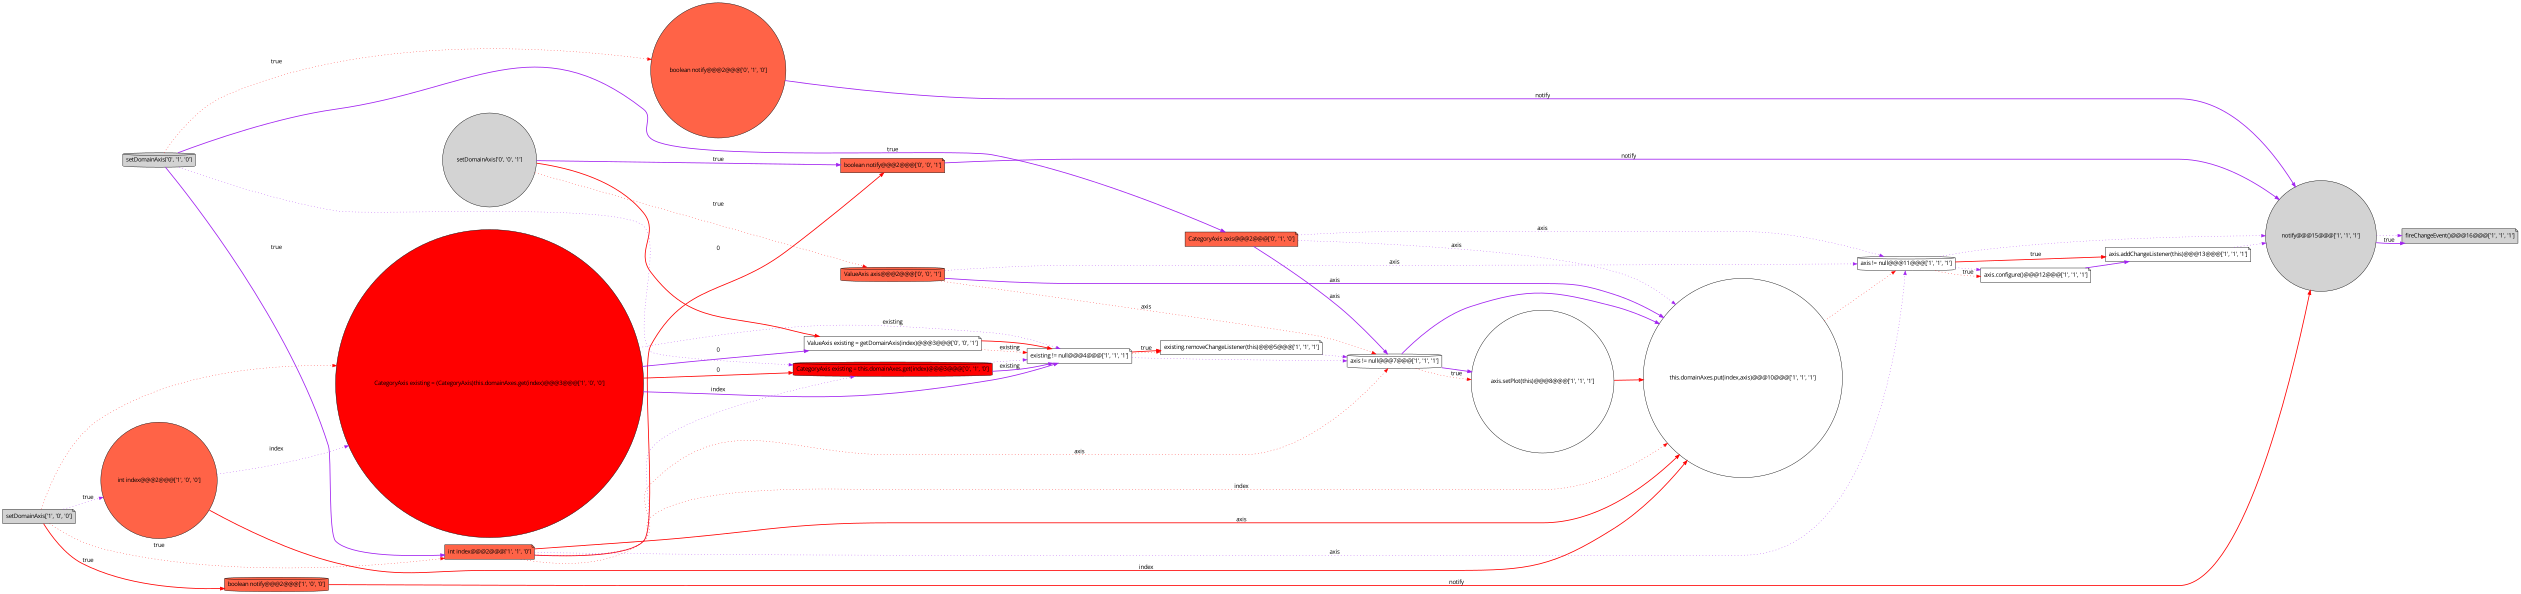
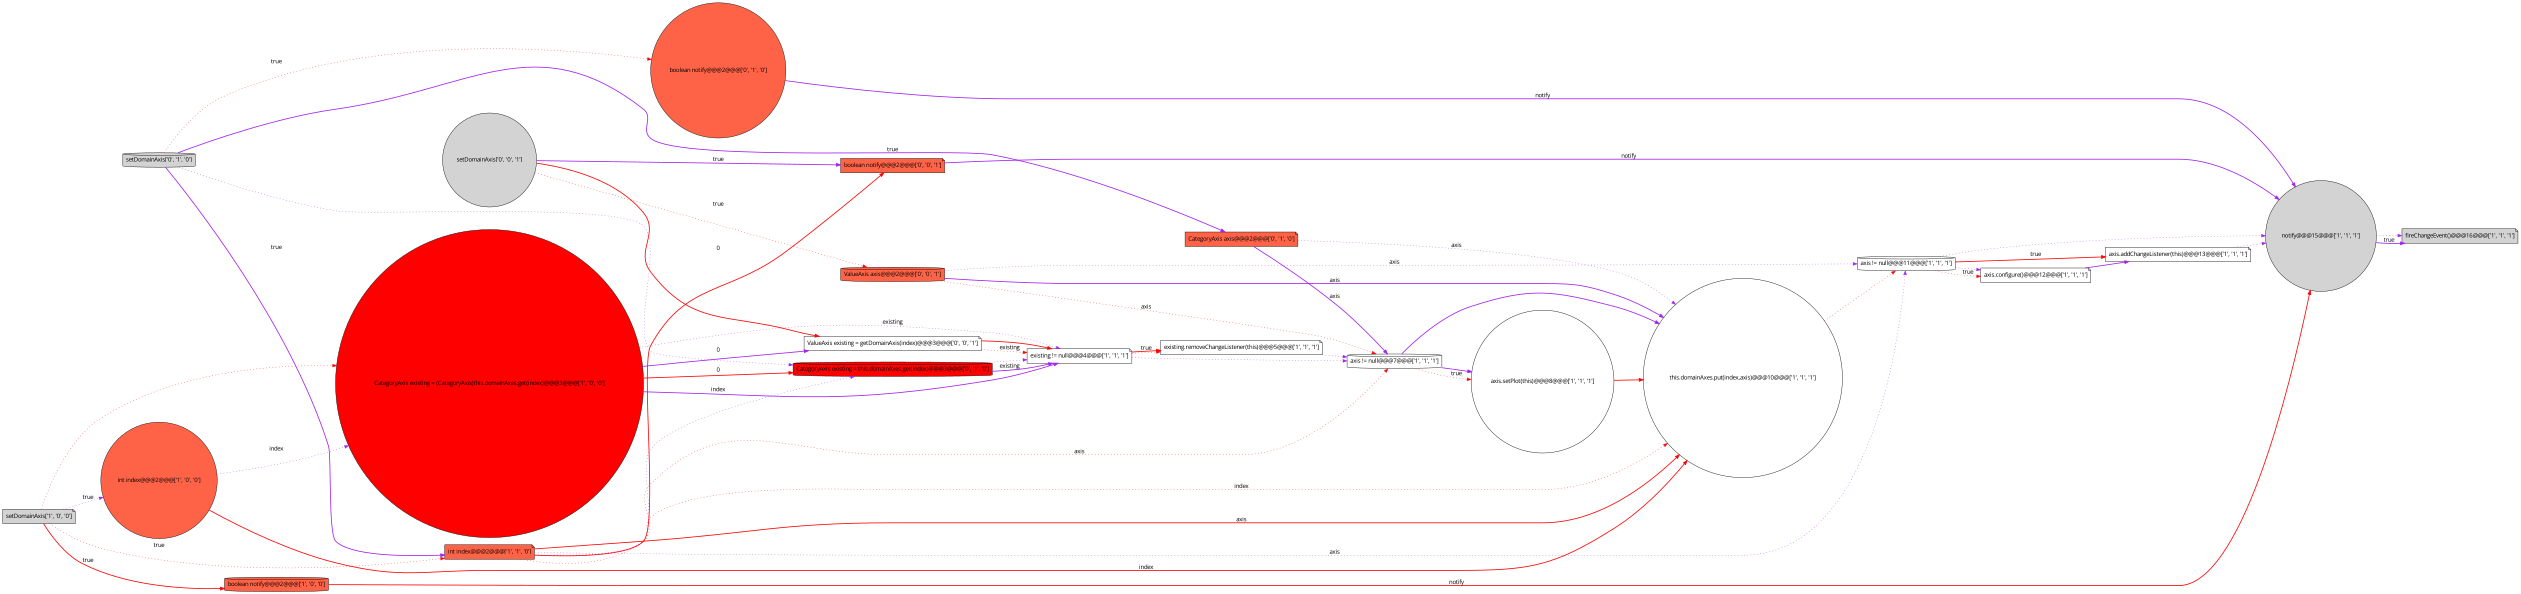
edge "CategoryAxis axis@@@2@@@['0', '1', '0']" -> "axis != null@@@11@@@['1', '1', '1']": removed, label "axis"
